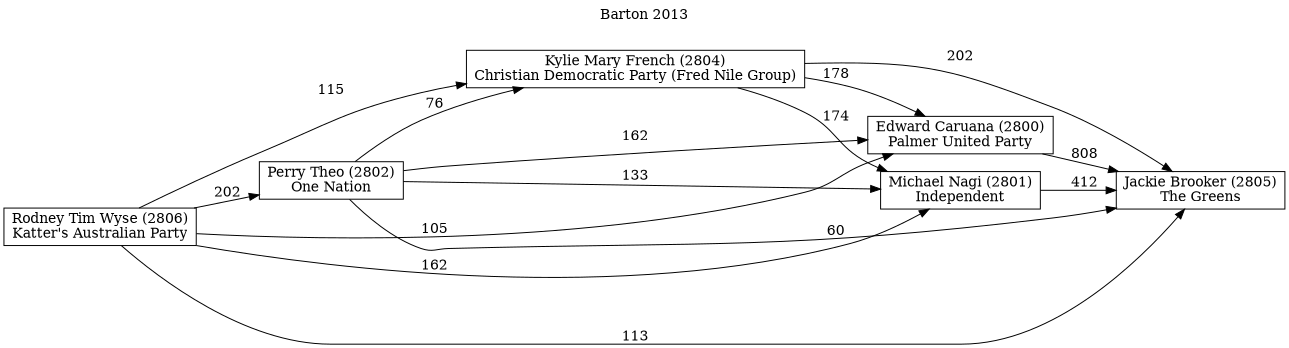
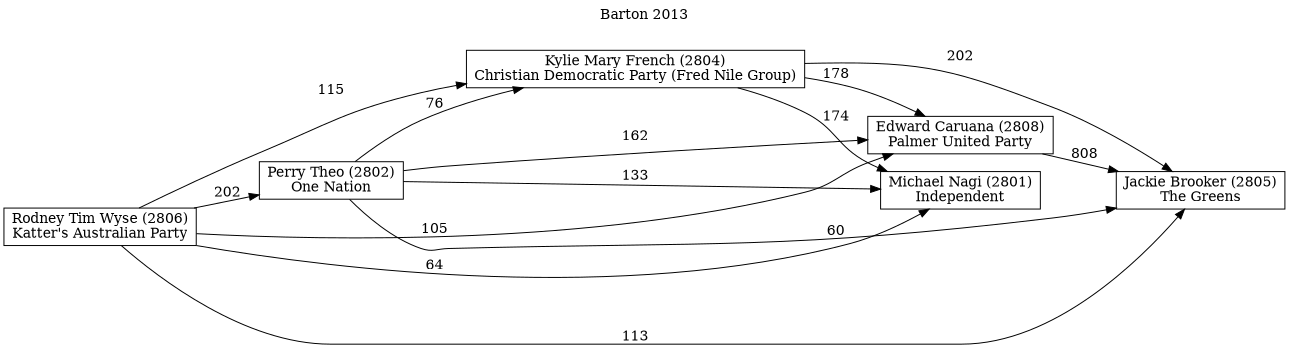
node "Edward Caruana (2800) Palmer United Party": label "Edward Caruana (2800) Palmer United Party" -> "Edward Caruana (2808) Palmer United Party"
edge "Michael Nagi (2801) Independent" -> "Jackie Brooker (2805) The Greens": removed, label "412"
edge "Rodney Tim Wyse (2806) Katter's Australian Party" -> "Michael Nagi (2801) Independent": label "162" -> "64"
